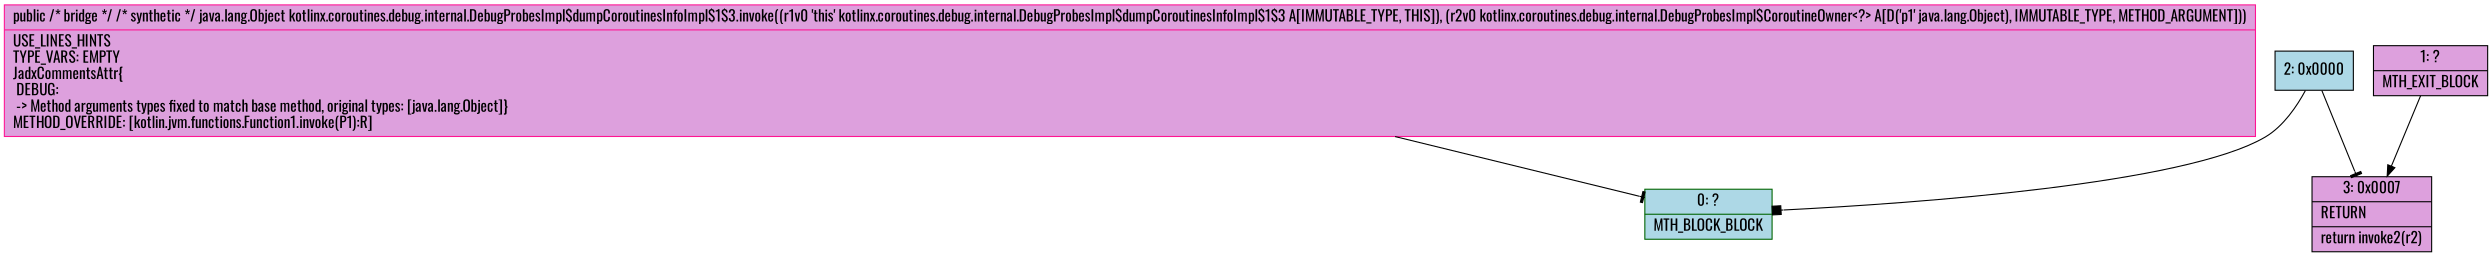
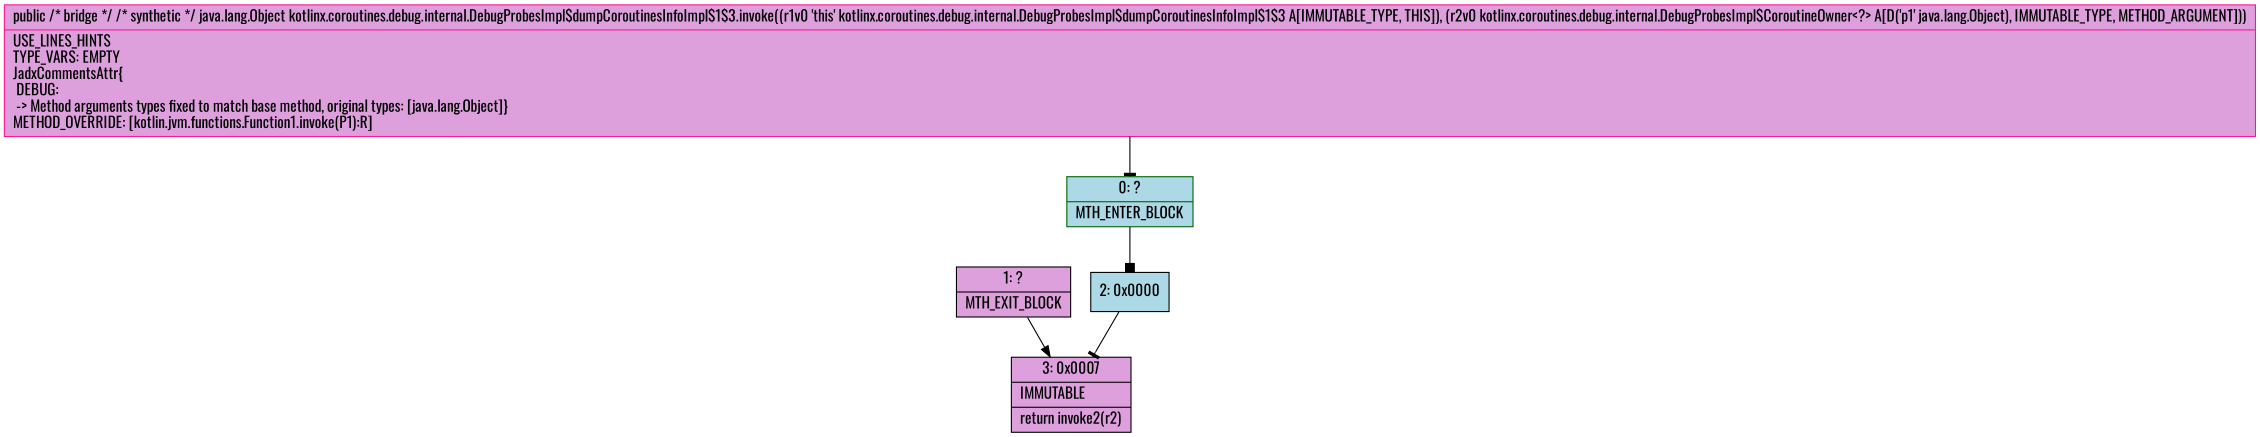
edge "2: 0x0000" -> "0: ?": reversed
node "3: 0x0007": text "RETURN" -> "IMMUTABLE"
node "0: ?": text "MTH_BLOCK_BLOCK" -> "MTH_ENTER_BLOCK"
